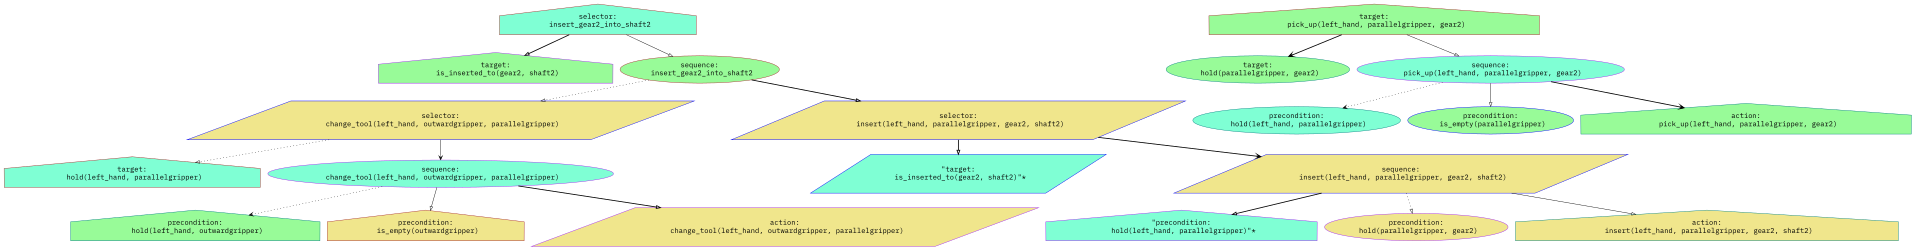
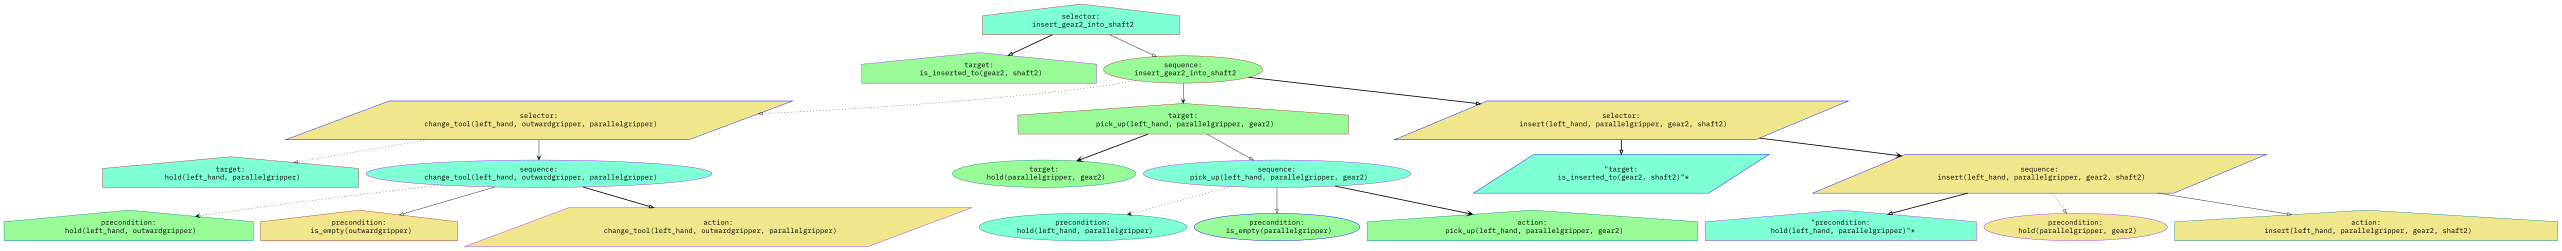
edge "sequence: insert_gear2_into_shaft2" -> "target: pick_up(left_hand, parallelgripper, gear2)": added
